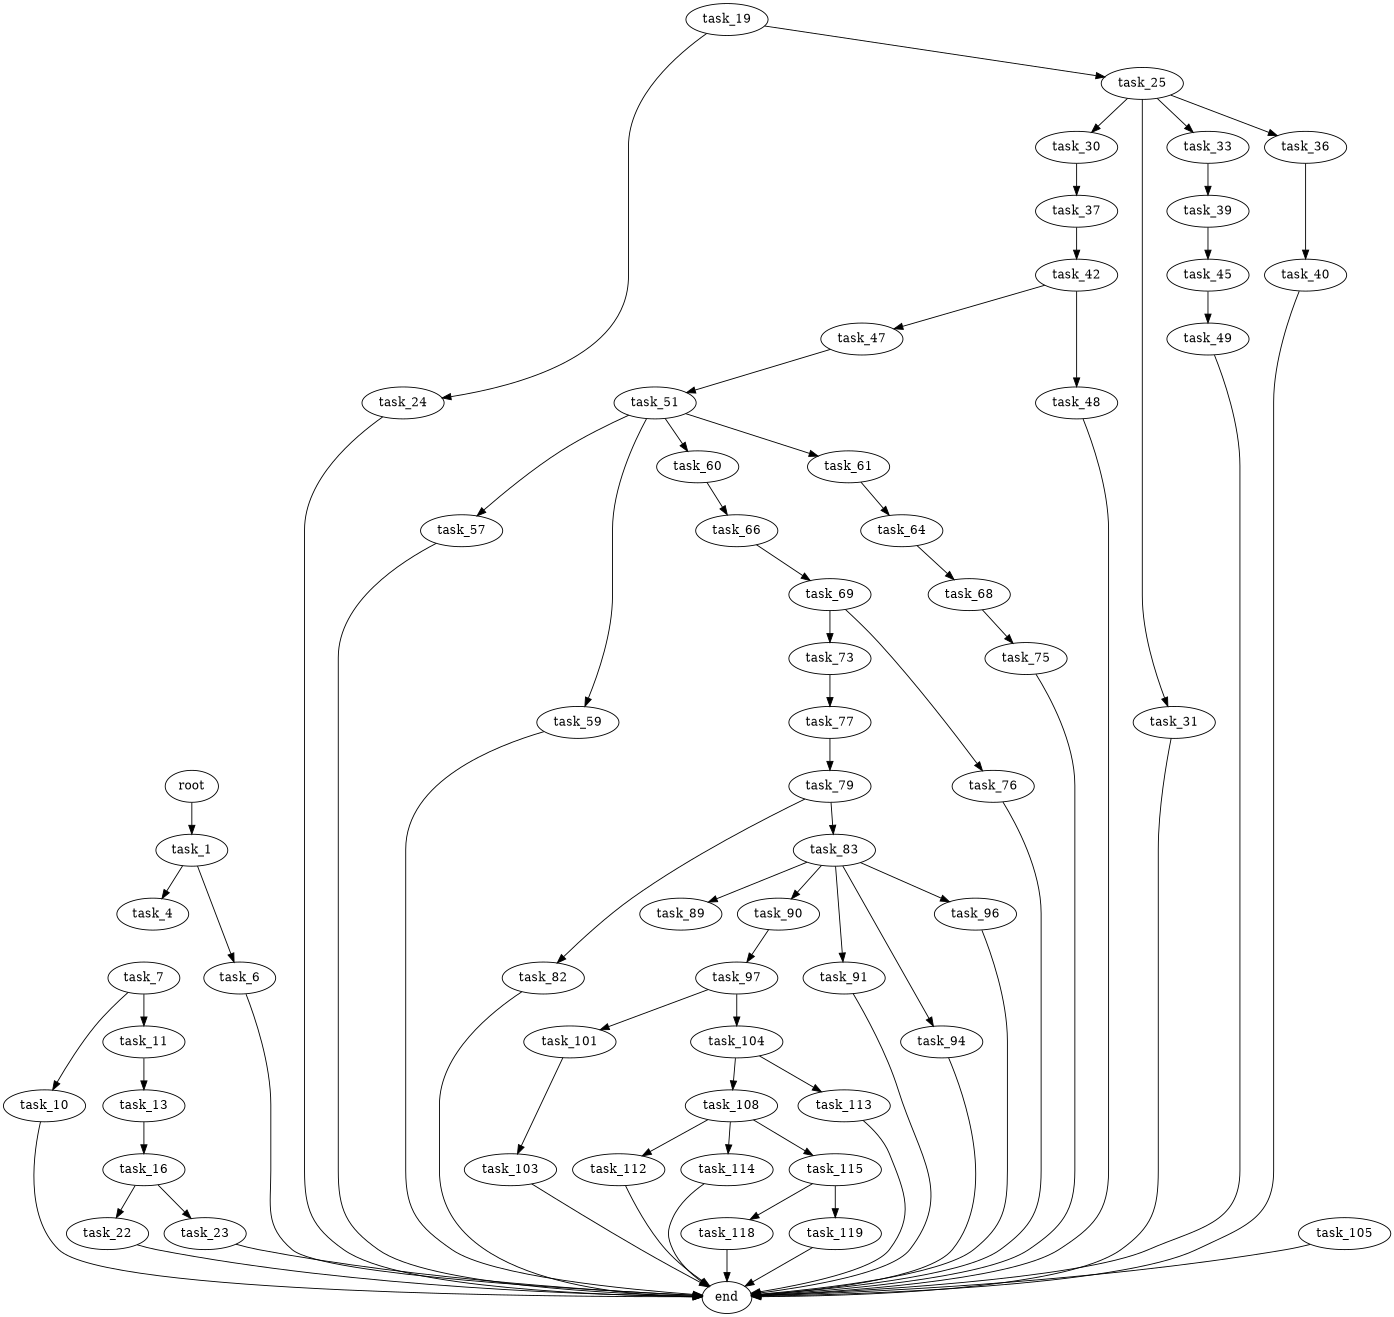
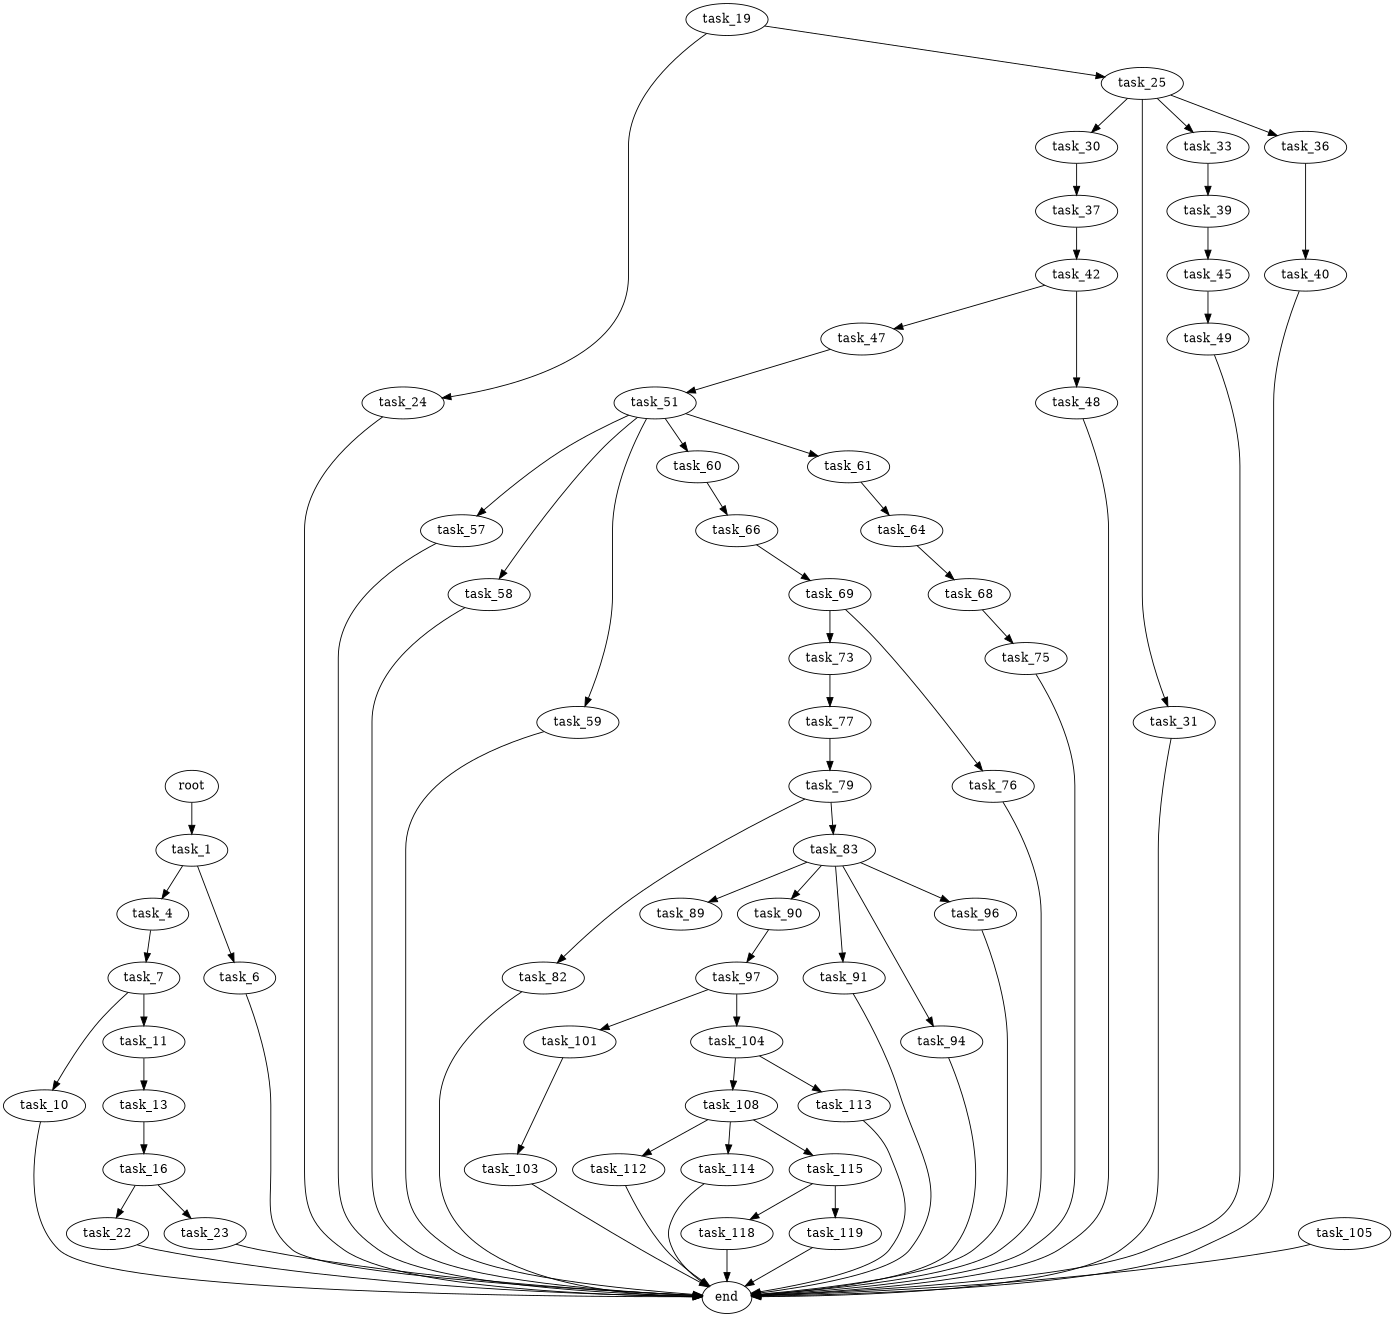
node "task_58": added
edge "task_4" -> "task_7": added
